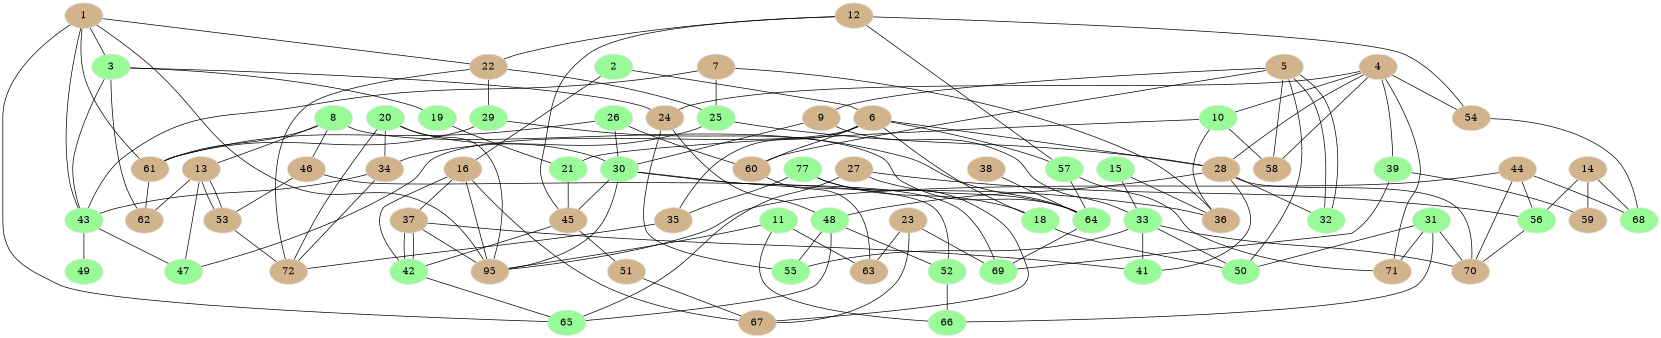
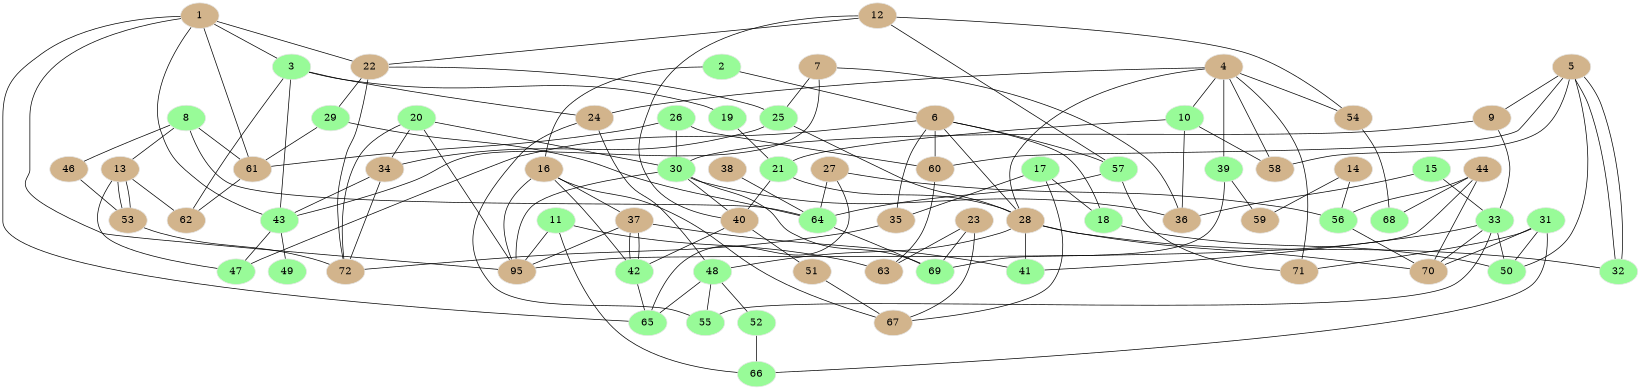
node "77": label "77" -> "17"
edge "46" -- "52": removed
edge "21" -- "28": added
edge "14" -- "68": removed
node "45": label "45" -> "40"
